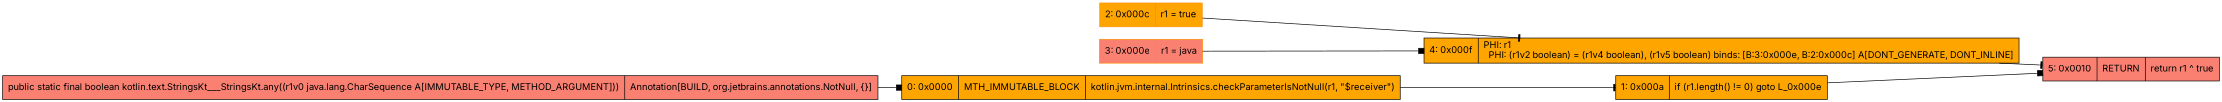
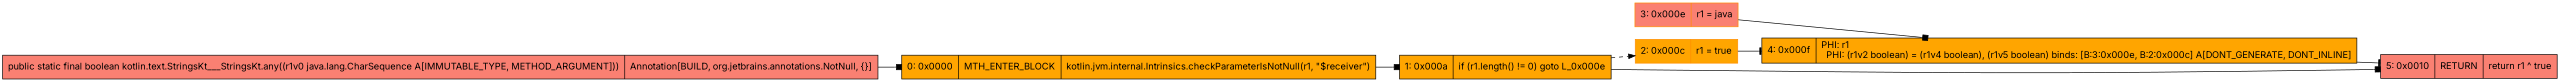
edge "1: 0x000a" -> "2: 0x000c": added
node "0: 0x0000": text "MTH_IMMUTABLE_BLOCK" -> "MTH_ENTER_BLOCK"
edge "0: 0x0000" -> "1: 0x000a": arrowhead tee -> box
